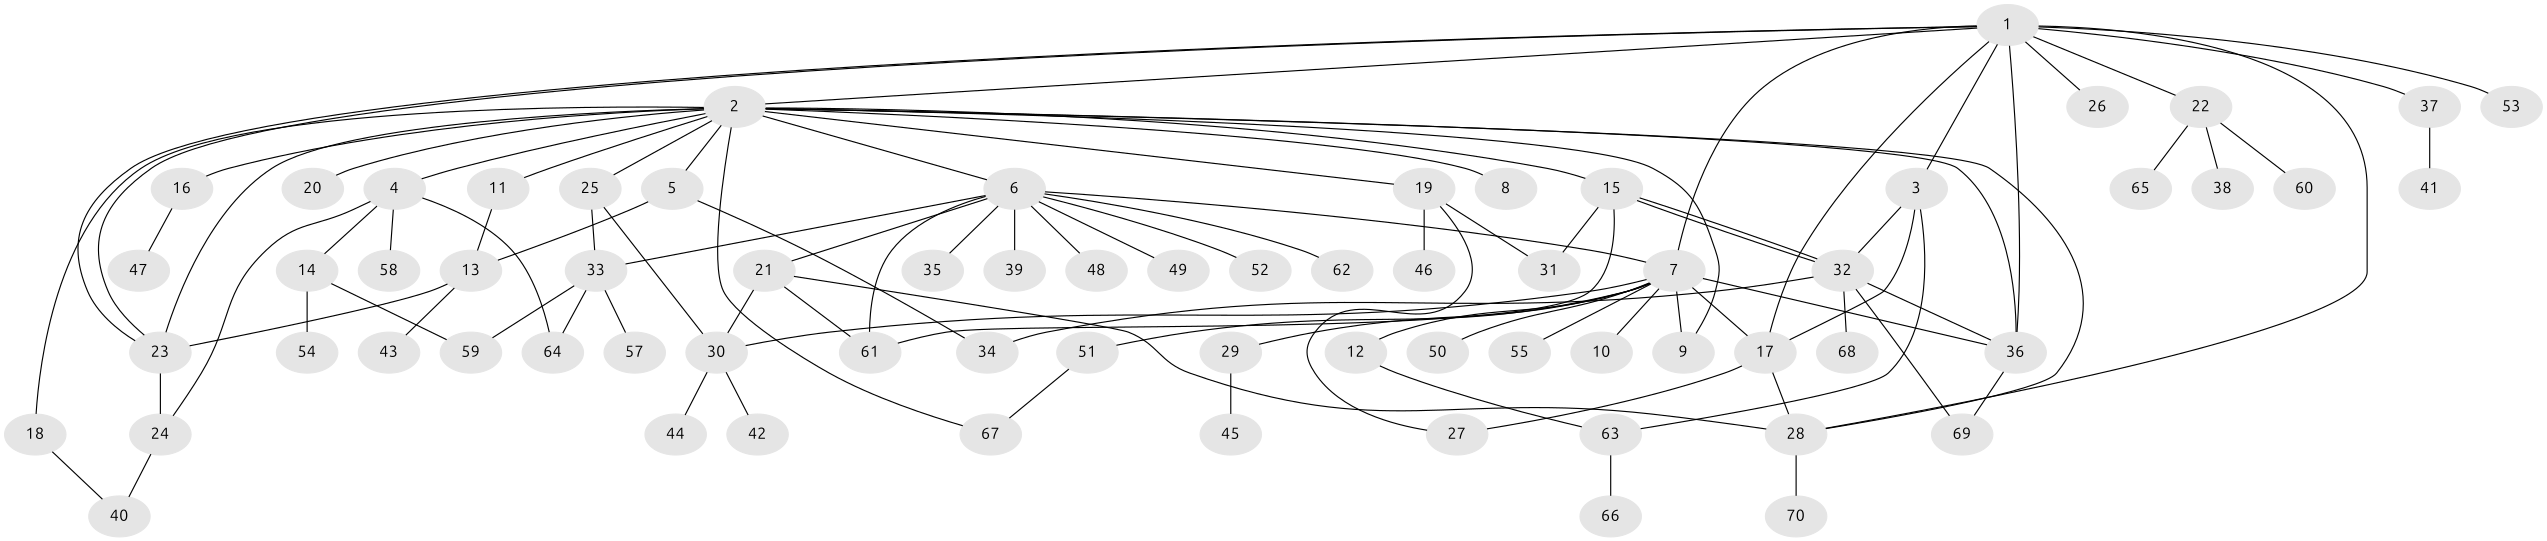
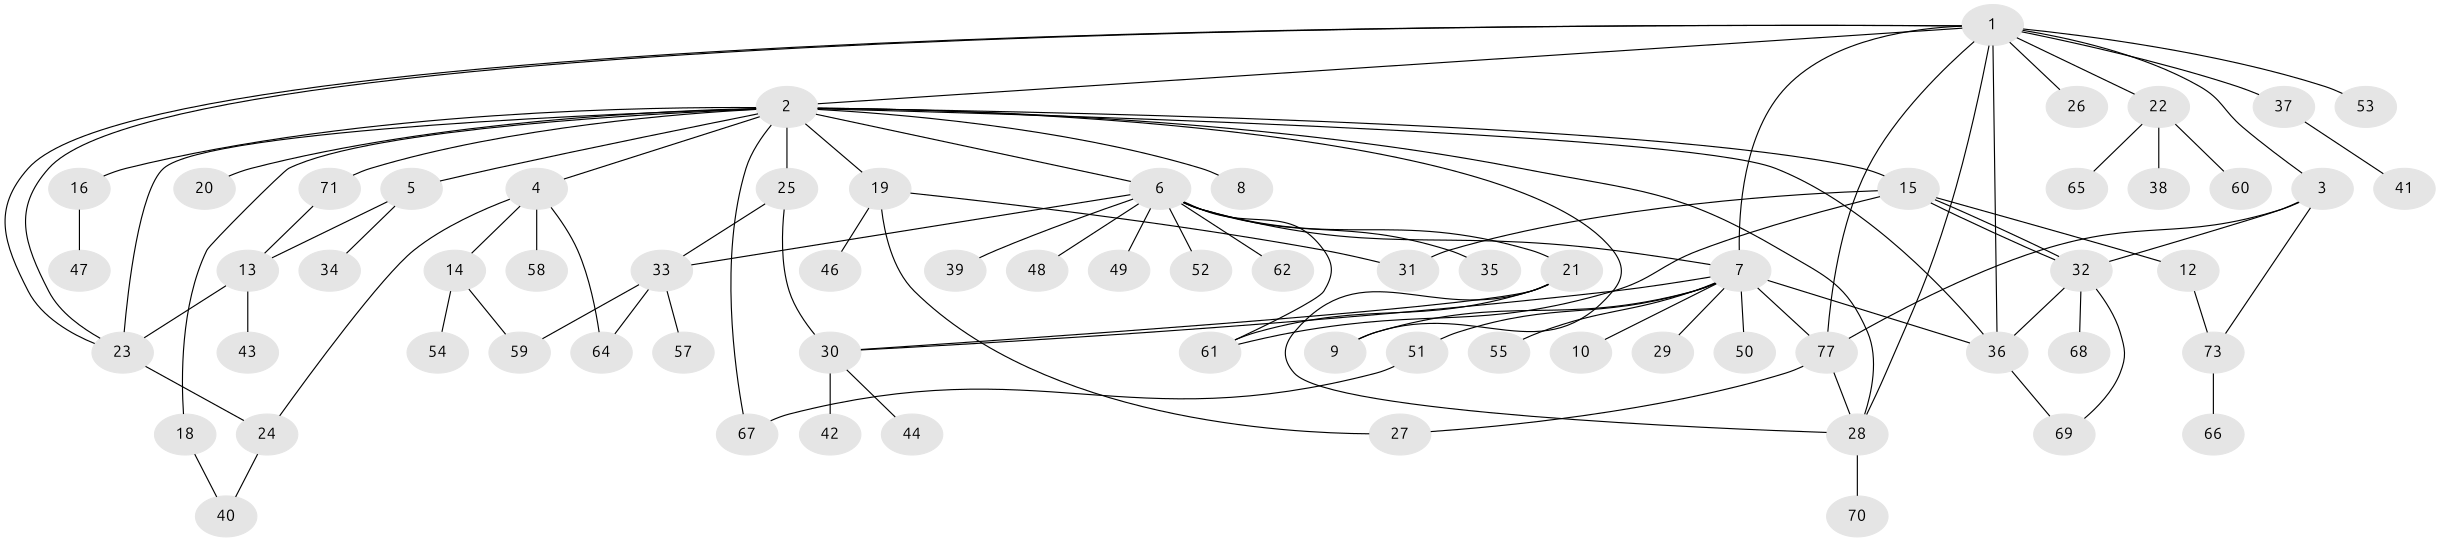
node "11": label "11" -> "71"
edge "32" -- "34": removed
edge "7" -- "12": now "15" -- "12"
node "17": label "17" -> "77"
node "45": removed
node "63": label "63" -> "73"
